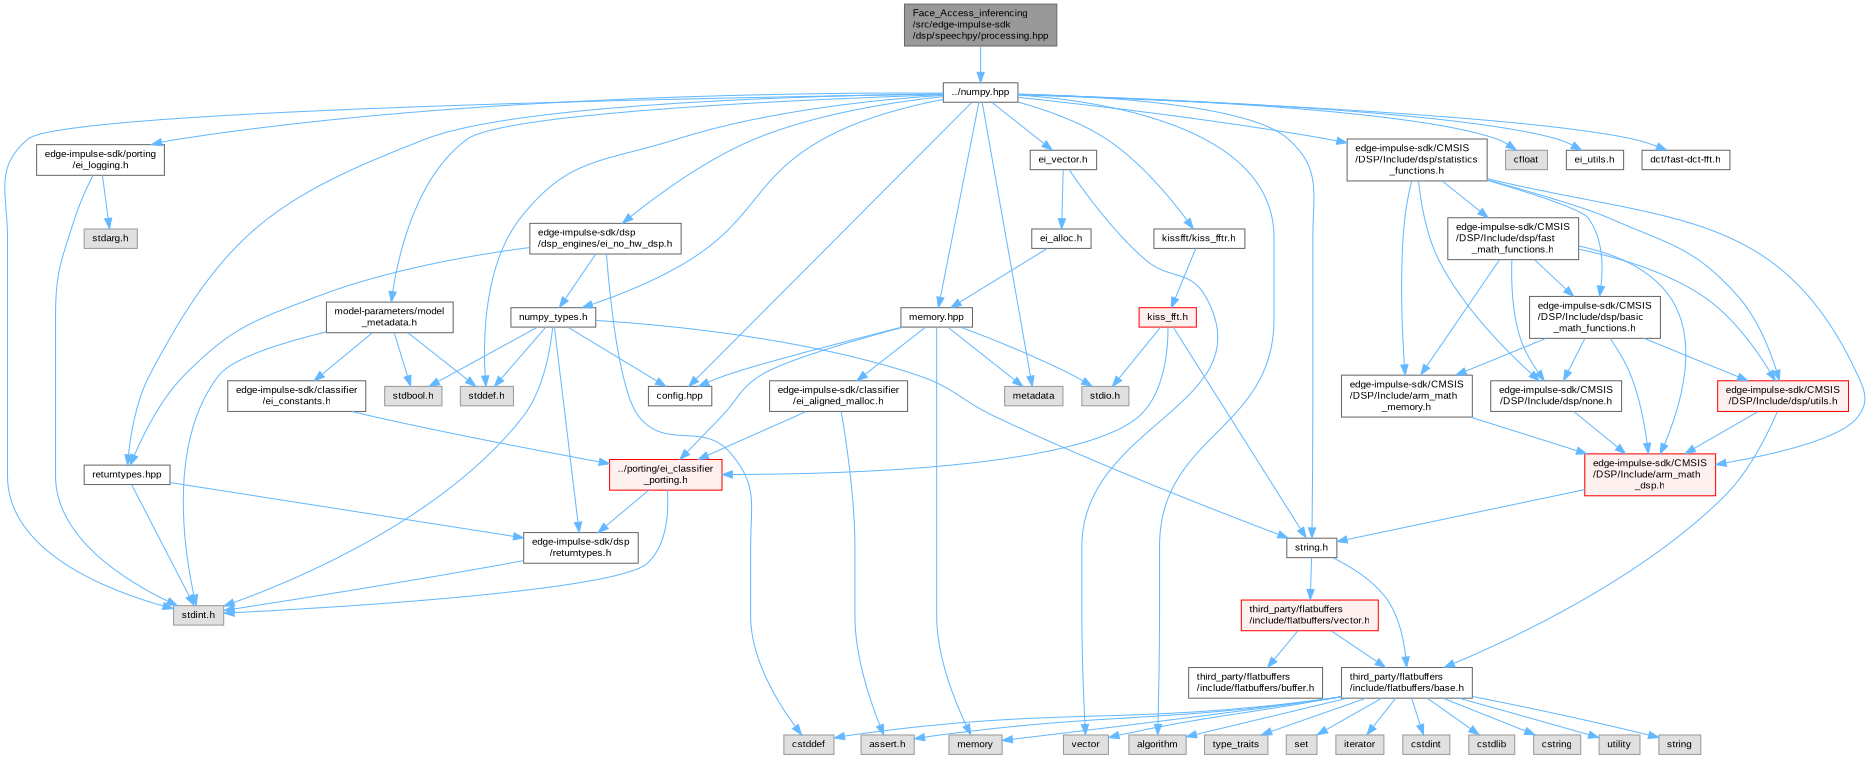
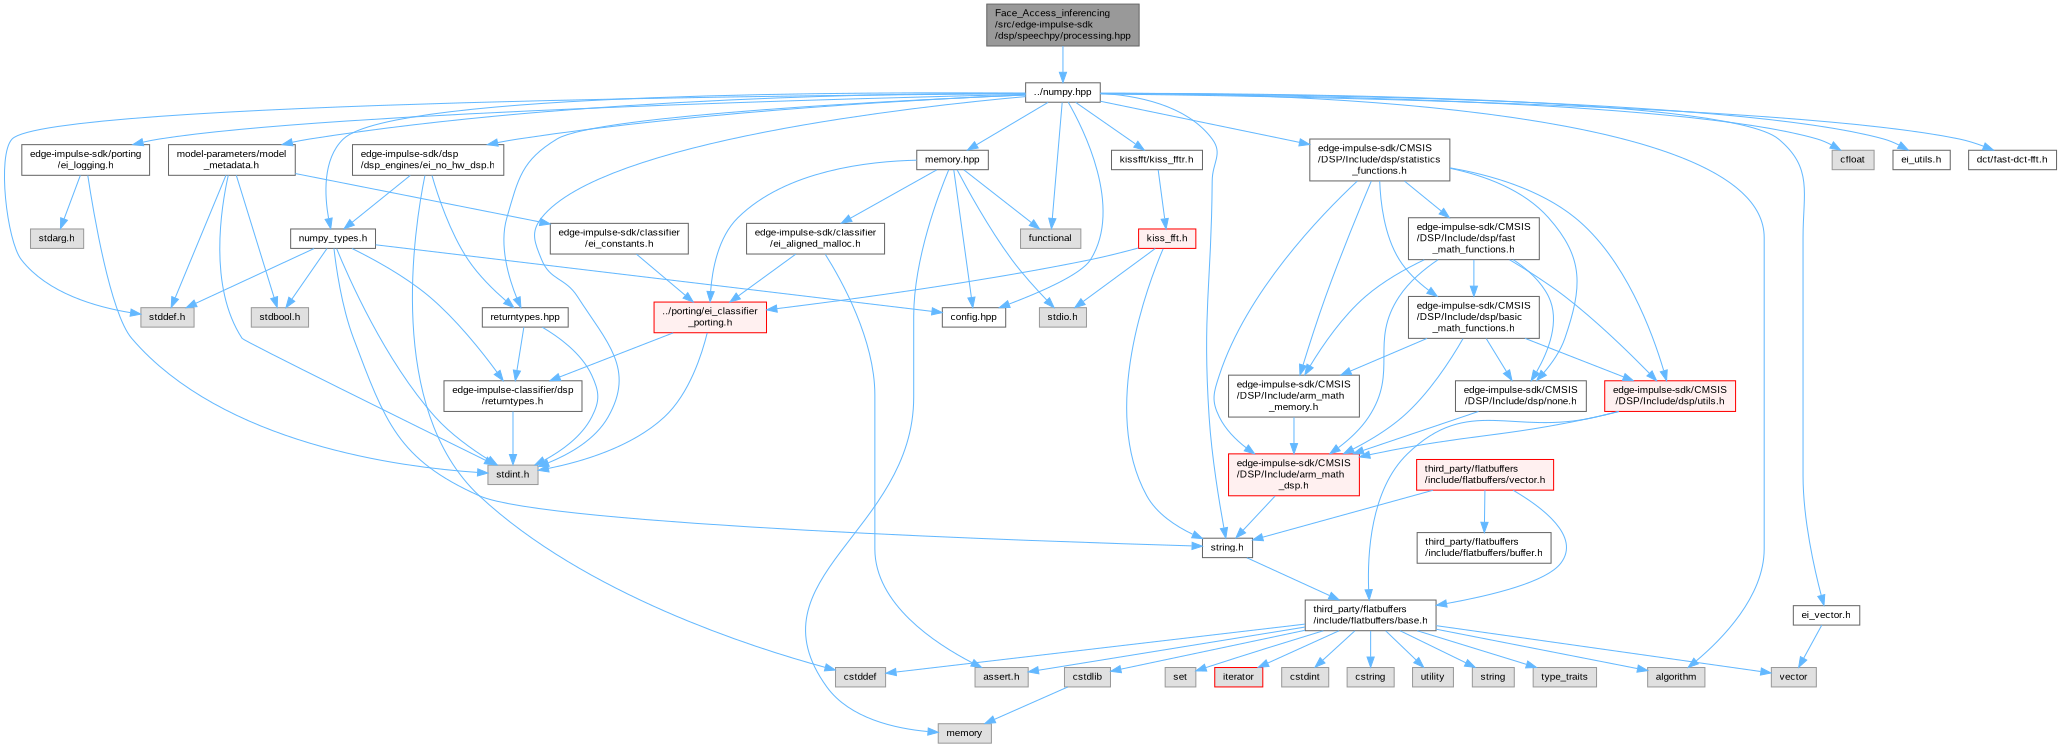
node "ei_alloc.h": removed
node "metadata": label "metadata" -> "functional"
node "edge-impulse-sdk/dsp /returntypes.h": label "edge-impulse-sdk/dsp /returntypes.h" -> "edge-impulse-classifier/dsp /returntypes.h"
edge "string.h" -> "third_party/flatbuffers /include/flatbuffers/vector.h": reversed
edge "third_party/flatbuffers /include/flatbuffers/base.h" -> "memory": now "cstdlib" -> "memory"
node "iterator": color grey60 -> red
